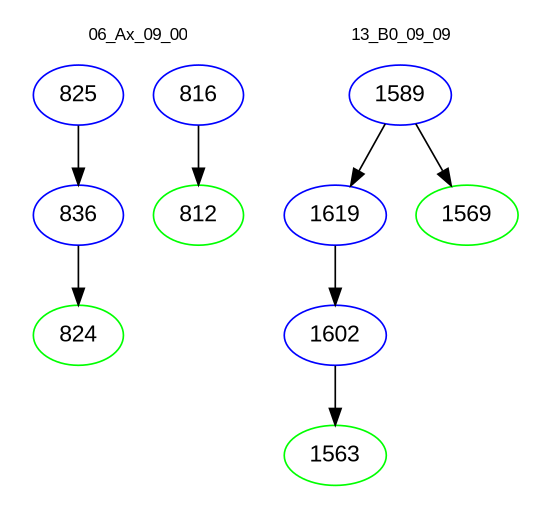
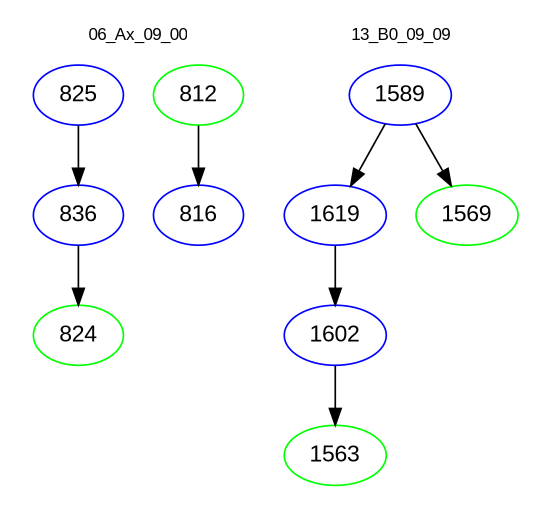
edge "816" -> "812": reversed
